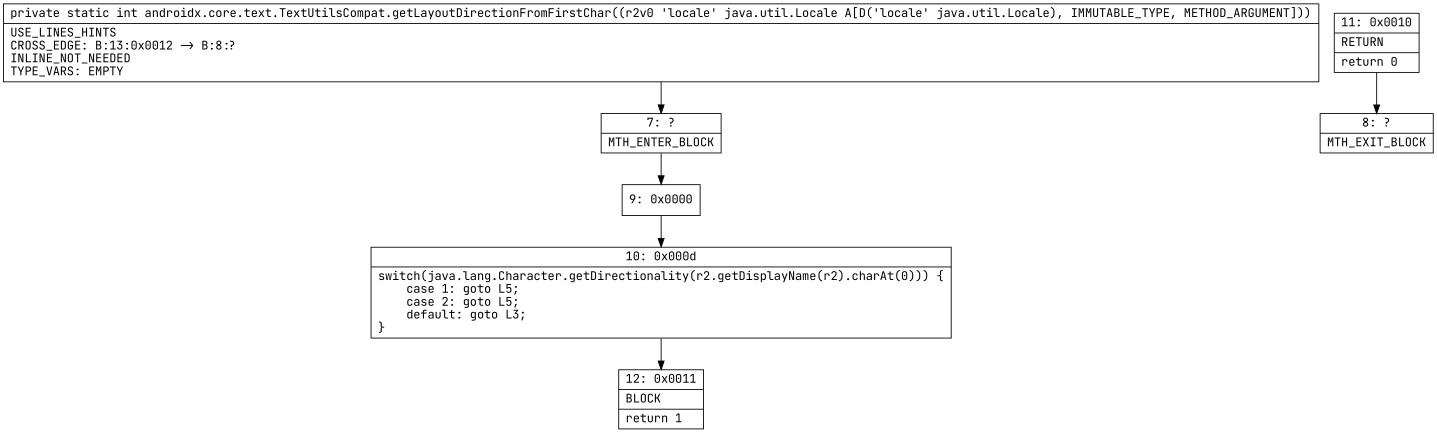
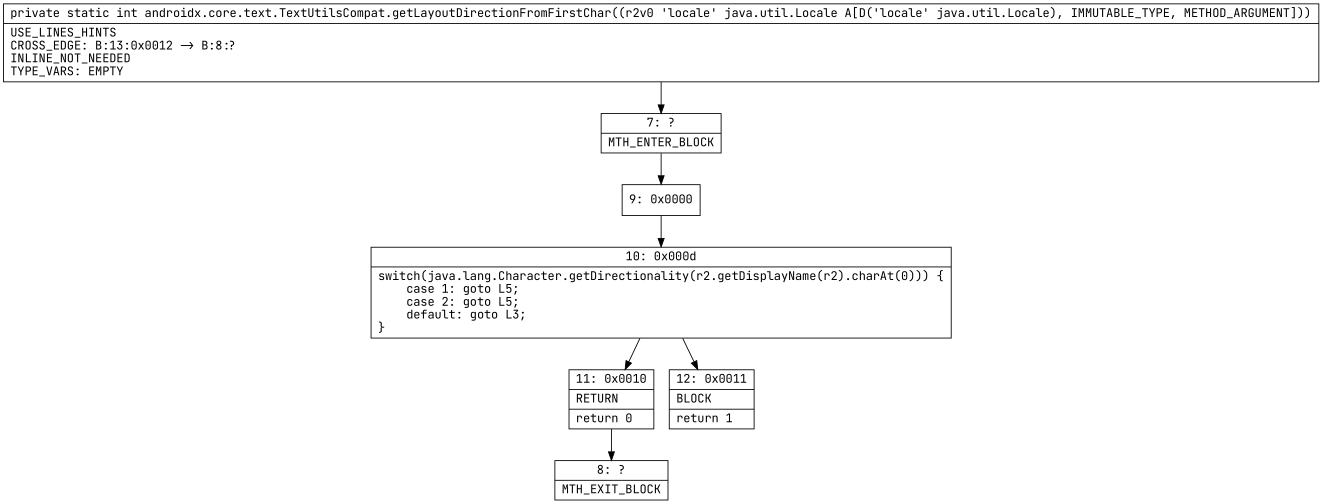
edge "10: 0x000d" -> "11: 0x0010": added
